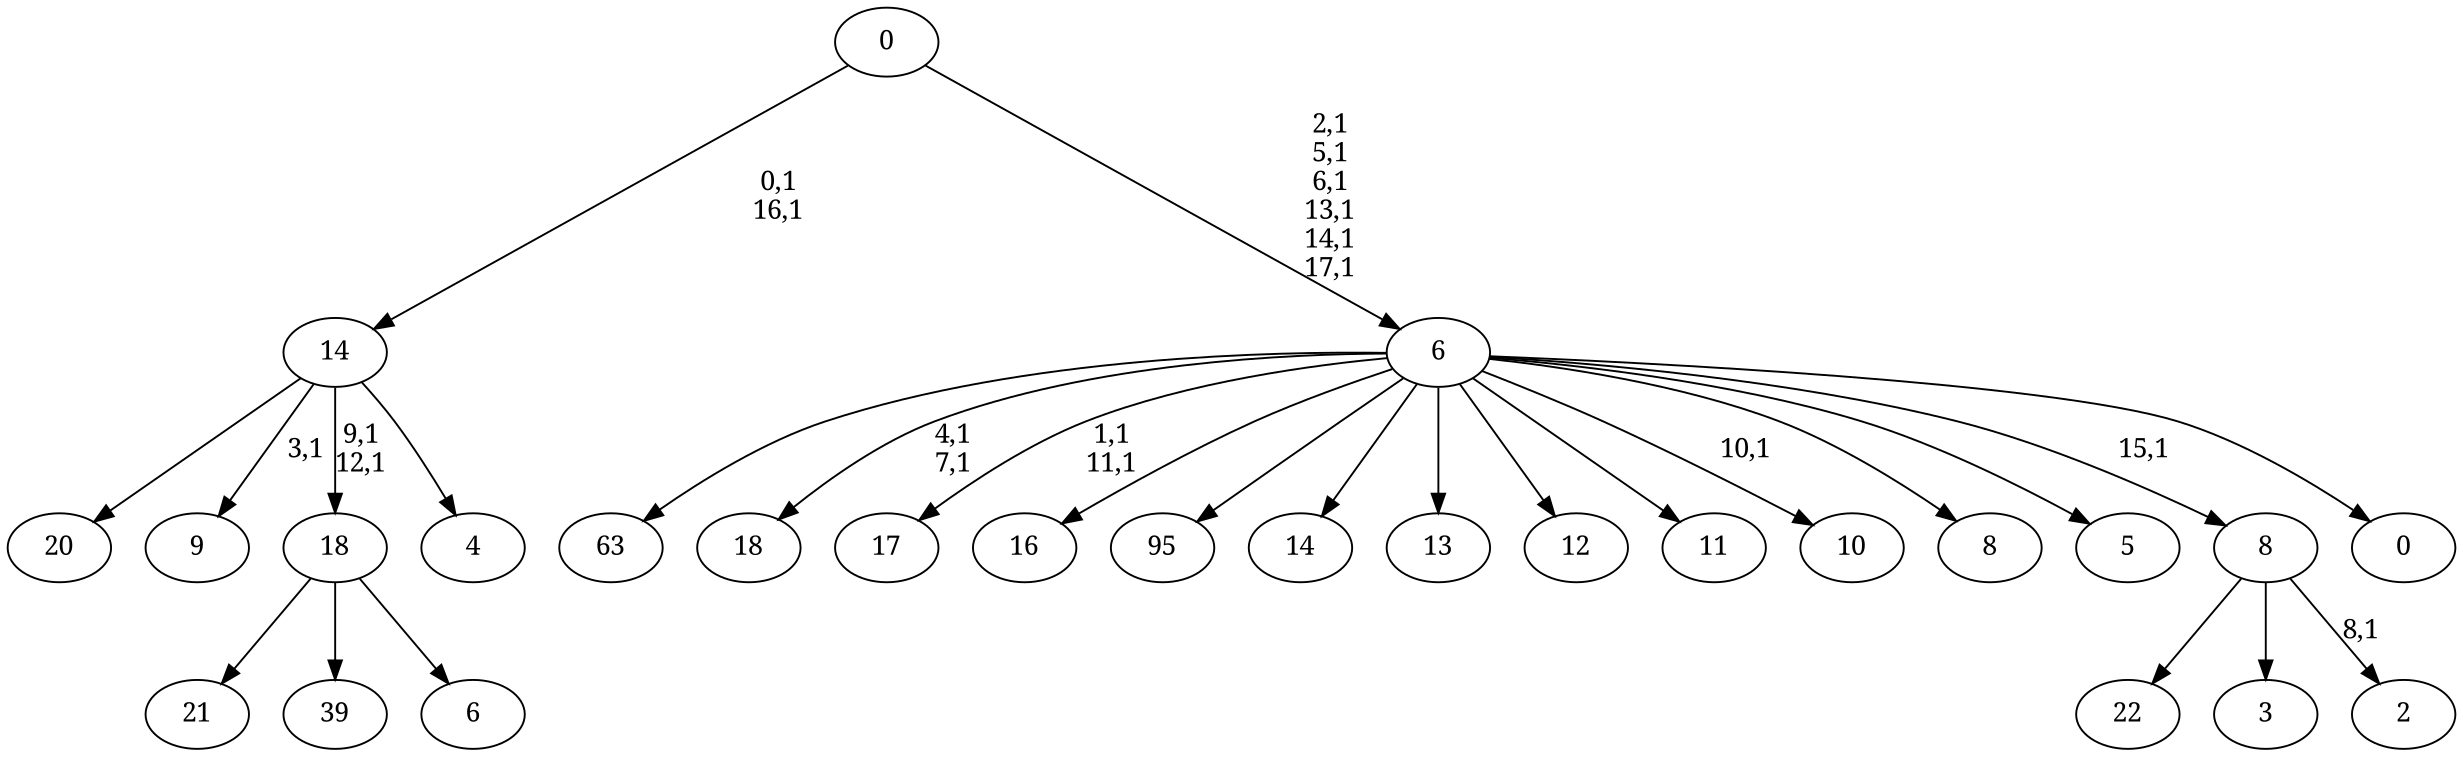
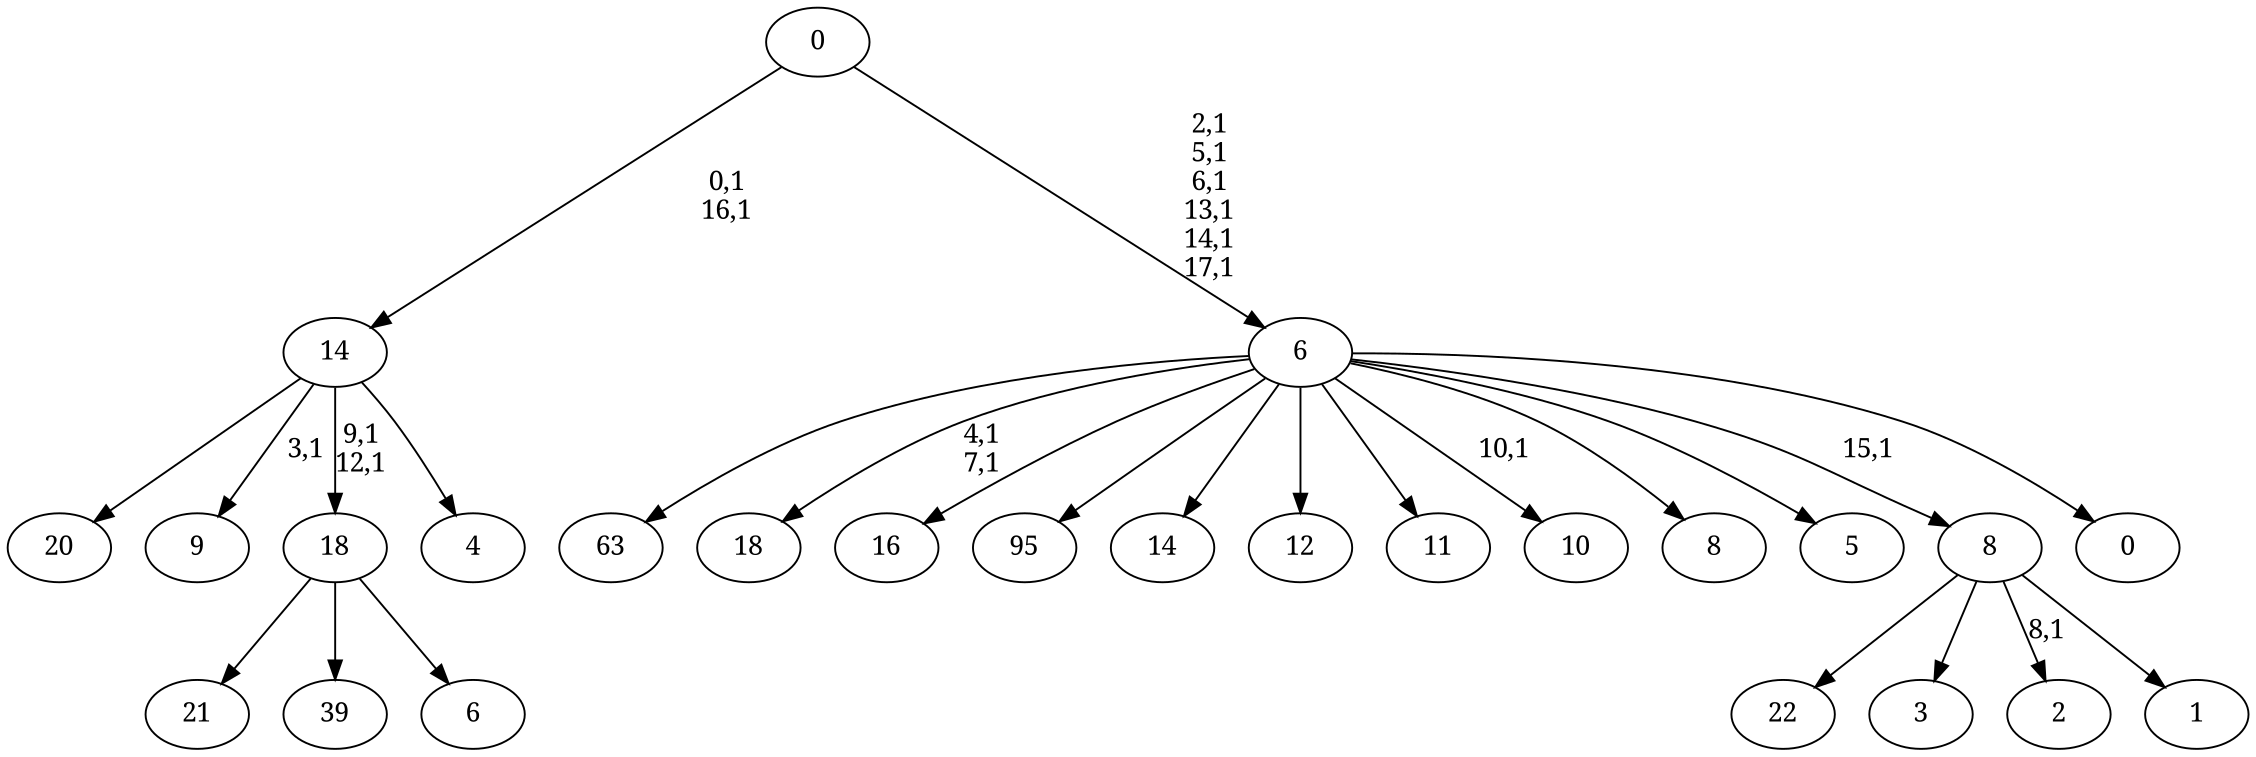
node "17": removed
node "13": removed
node "1": added
